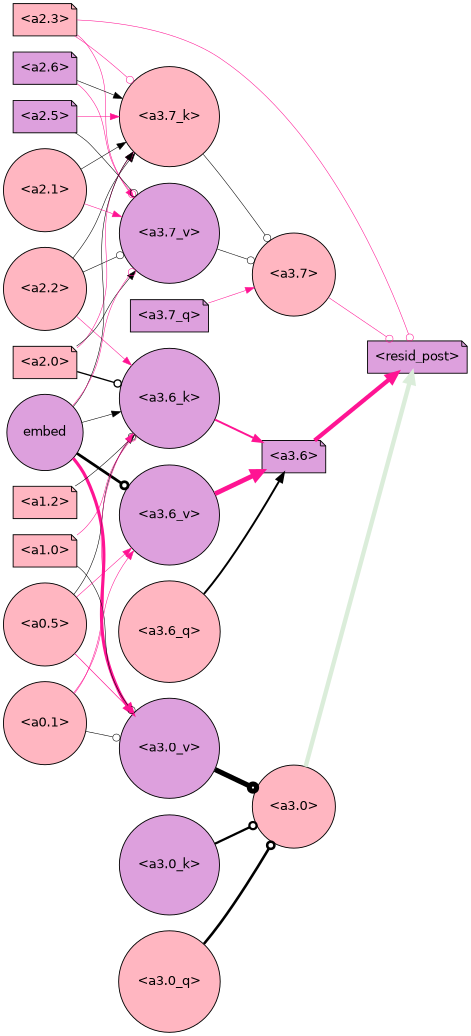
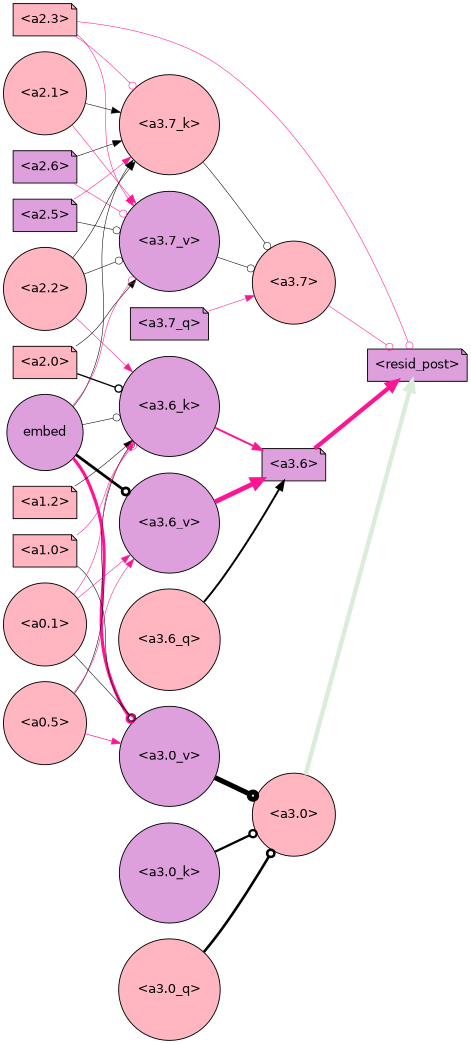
edge "<a2.0>" -> "<a3.7_k>": removed
edge "embed" -> "<a3.6_k>": arrowhead normal -> odot
edge "embed" -> "<a3.0_v>": arrowhead normal -> odot
